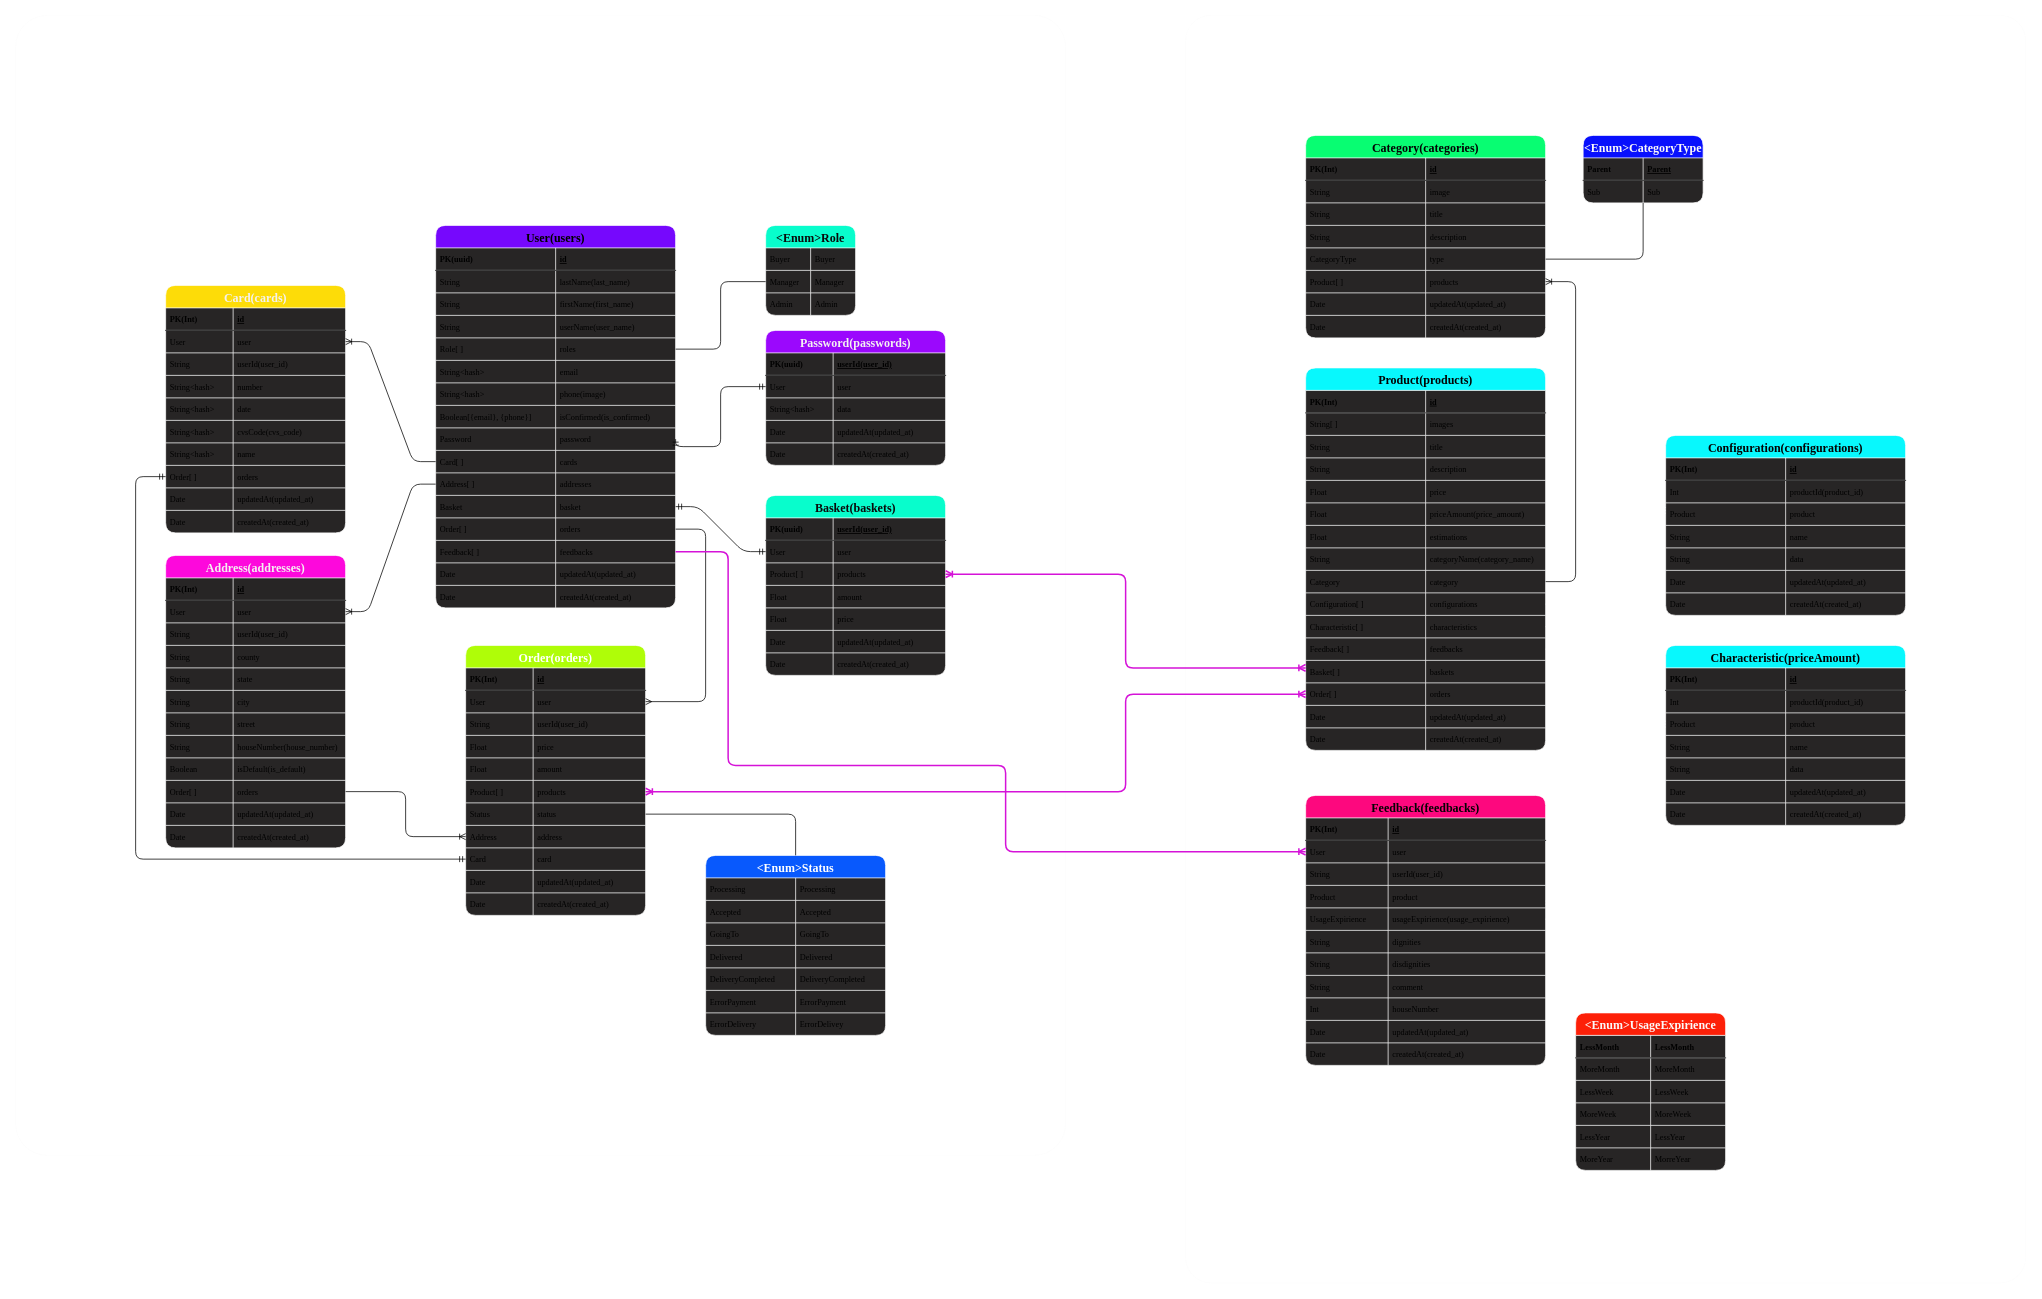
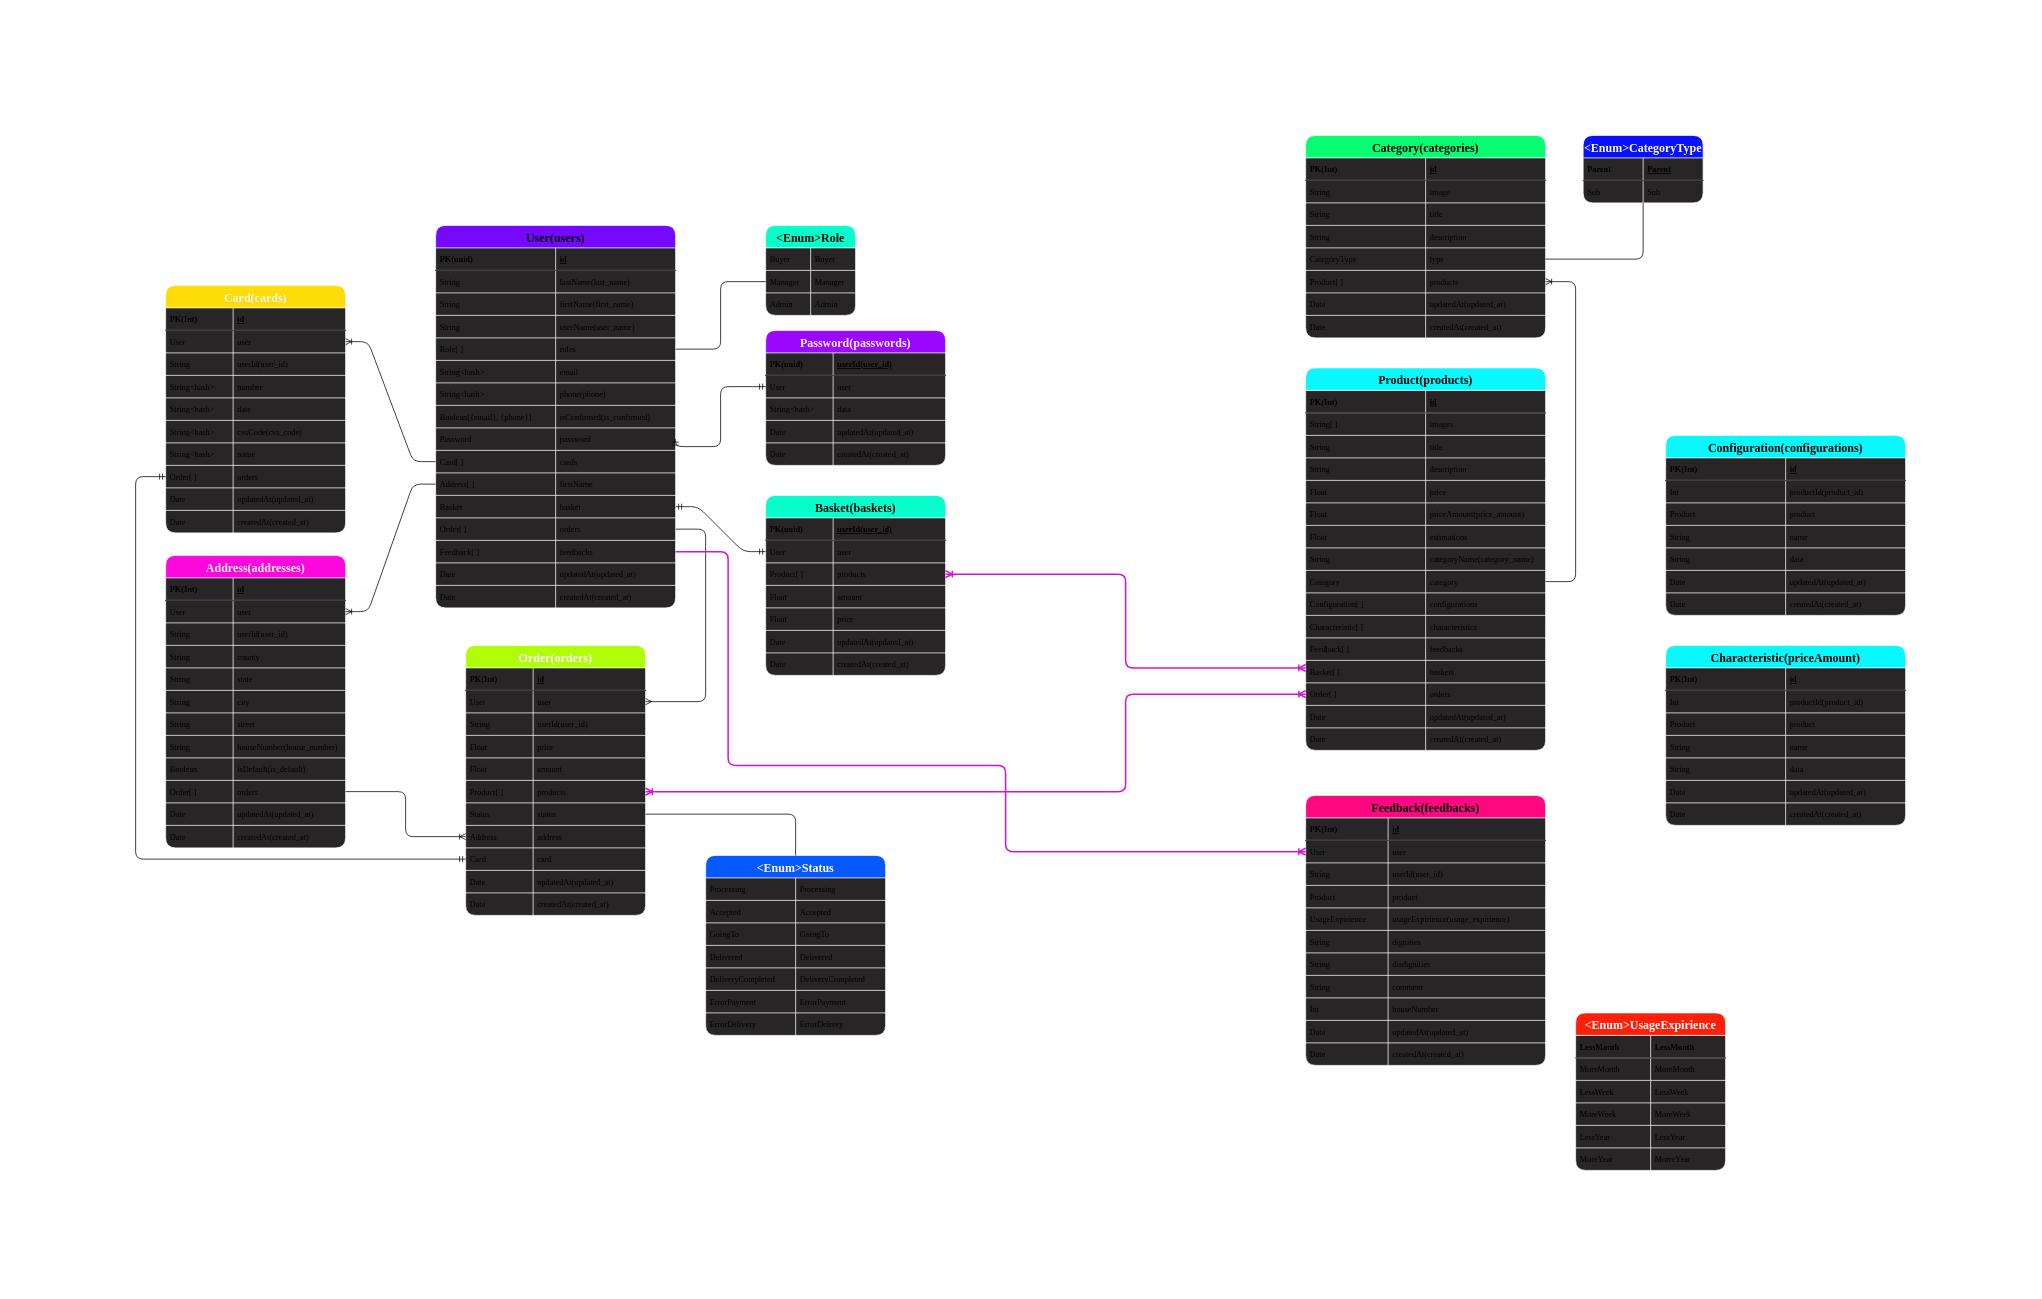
node "phone(image)": label "phone(image)" -> "phone(phone)"
node "addresses": label "addresses" -> "firstName"
